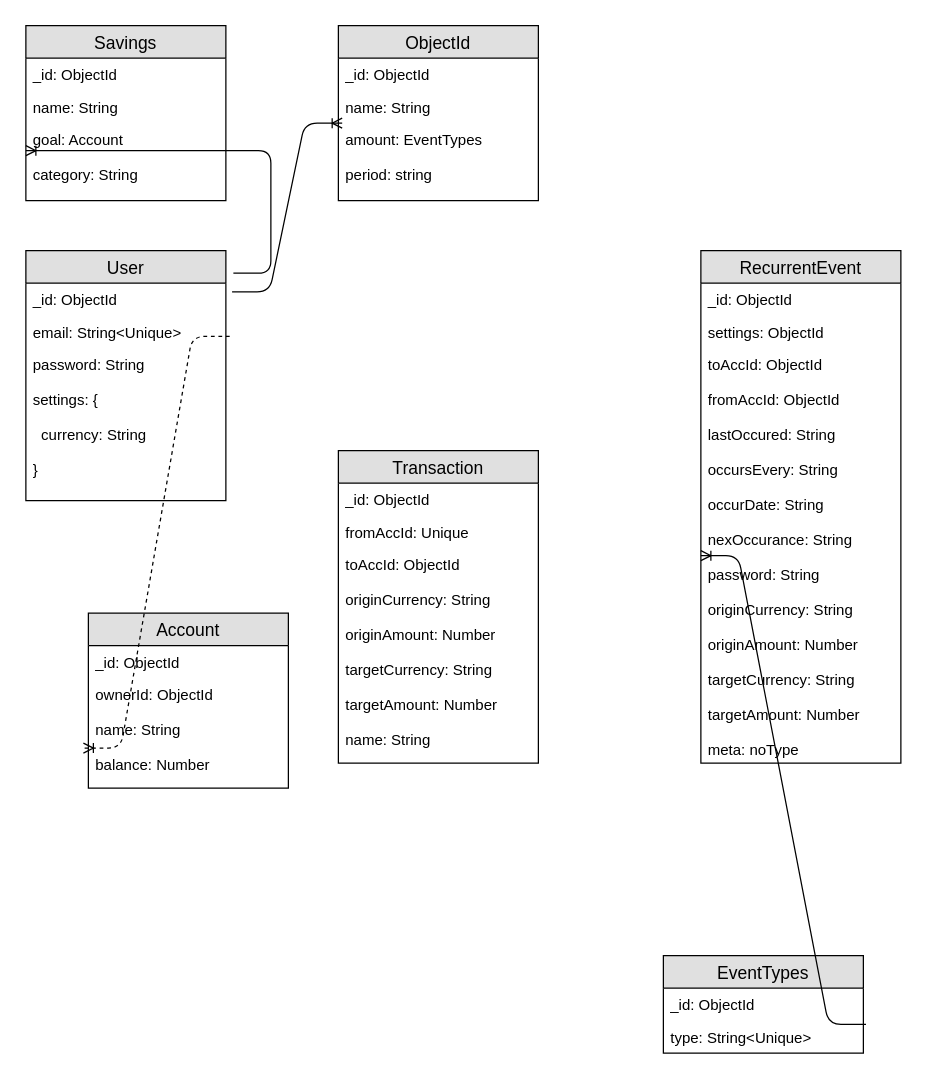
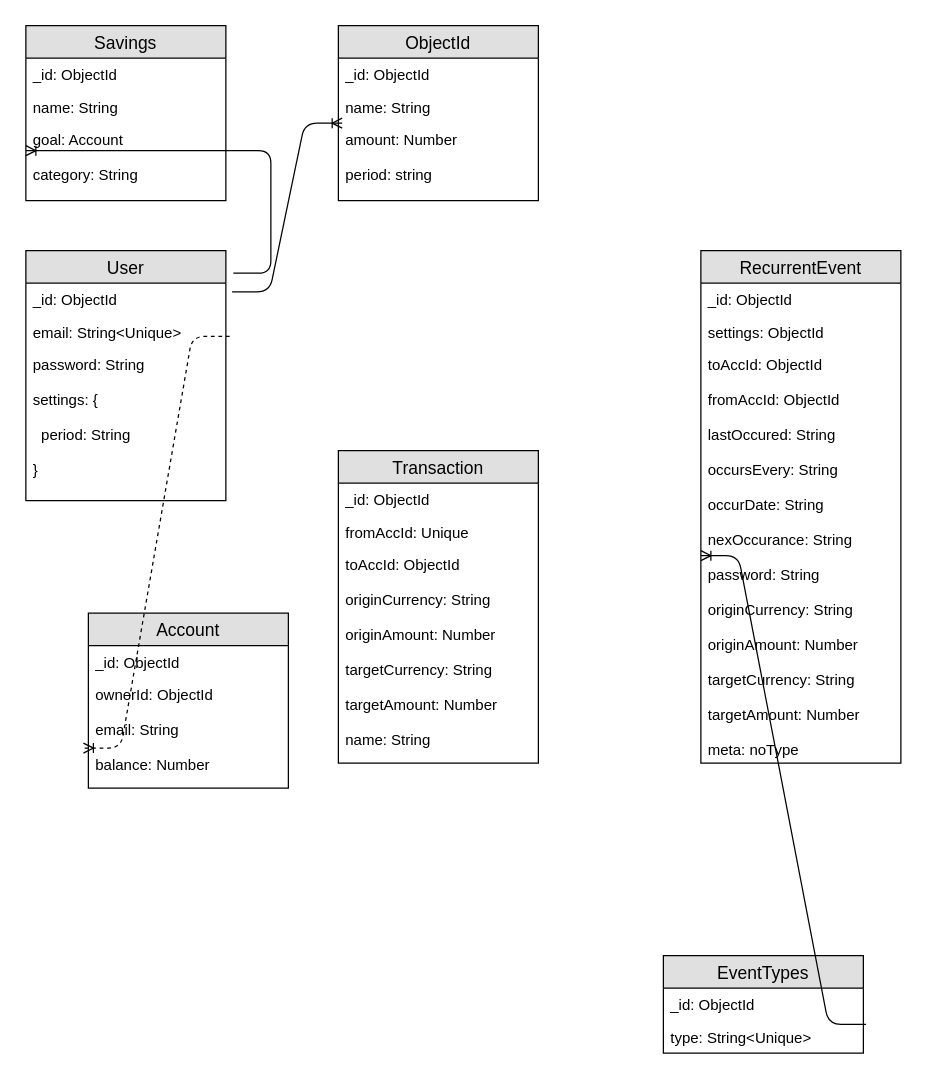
node "amount: EventTypes period: string": label "amount: EventTypes period: string" -> "amount: Number period: string"
node "password: String settings: { currency: String }": label "password: String settings: { currency: String }" -> "password: String settings: { period: String }"
node "ownerId: ObjectId name: String balance: Number": label "ownerId: ObjectId name: String balance: Number" -> "ownerId: ObjectId email: String balance: Number"
